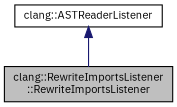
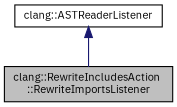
node "clang::RewriteImportsListener ::RewriteImportsListener": label "clang::RewriteImportsListener ::RewriteImportsListener" -> "clang::RewriteIncludesAction ::RewriteImportsListener"
